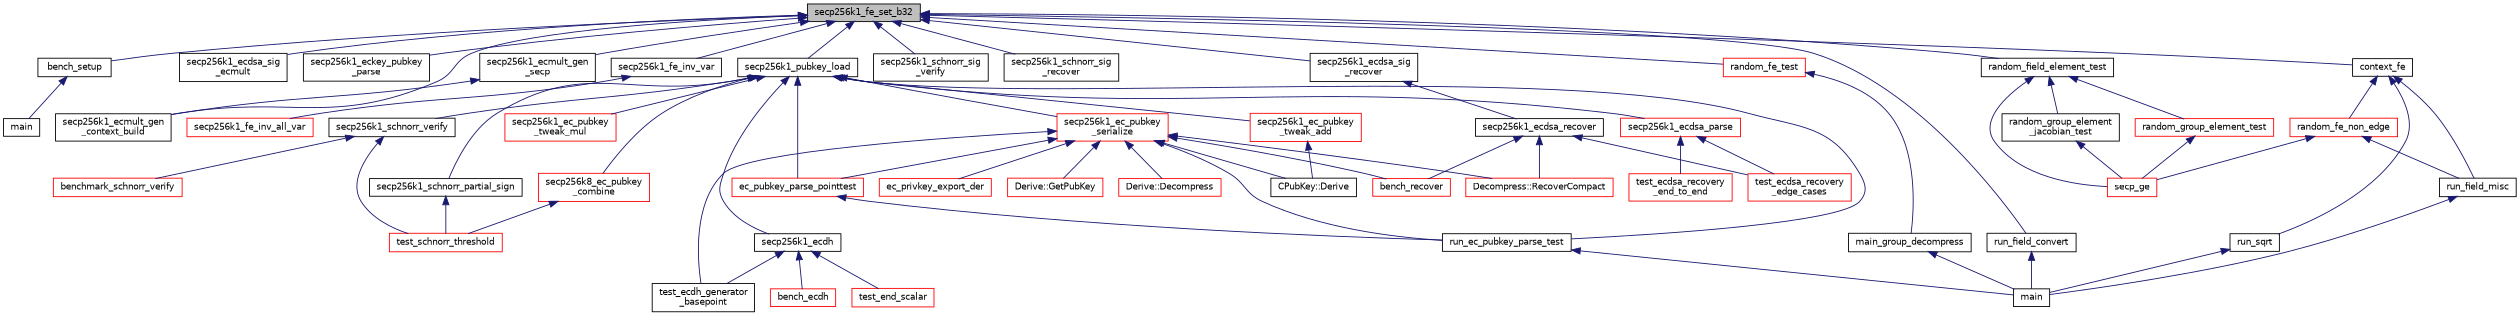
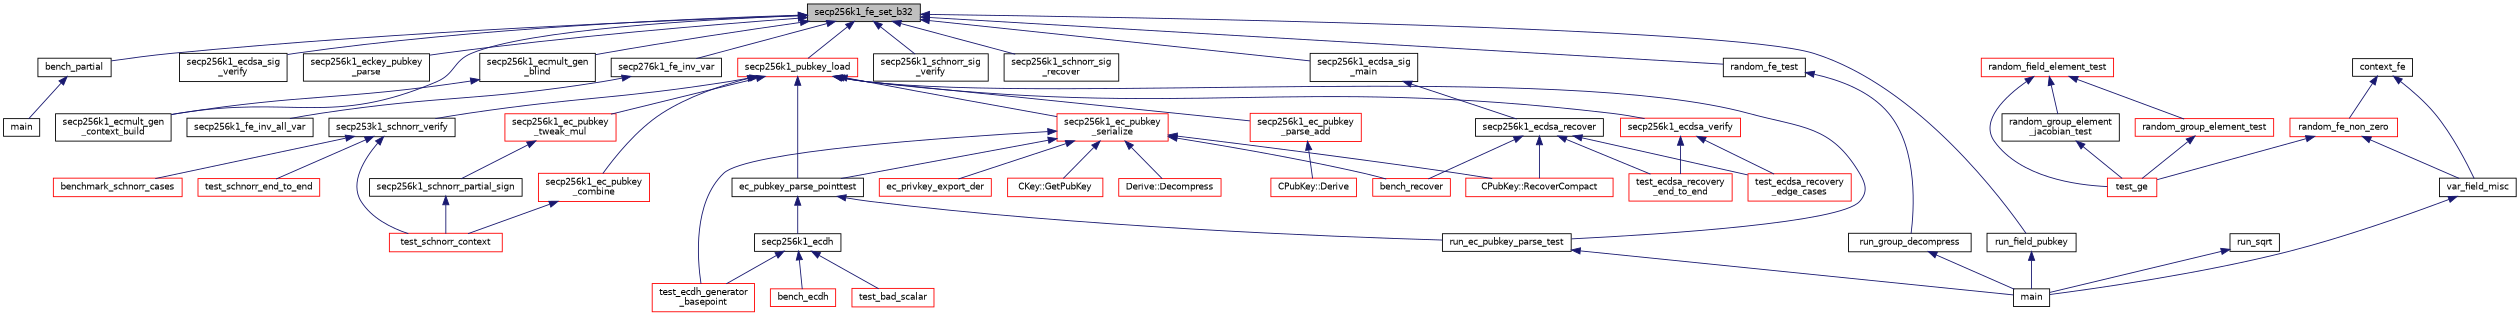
edge "random_field_element_test" -> "secp256k1_fe_set_b32": removed
edge "context_fe" -> "secp256k1_fe_set_b32": removed
node "bench_setup": label "bench_setup" -> "bench_partial"
node "secp256k1_ecdsa_sig _ecmult": label "secp256k1_ecdsa_sig _ecmult" -> "secp256k1_ecdsa_sig _verify"
node "secp256k1_ecmult_gen _secp": label "secp256k1_ecmult_gen _secp" -> "secp256k1_ecmult_gen _blind"
node "secp256k1_fe_inv_var": label "secp256k1_fe_inv_var" -> "secp276k1_fe_inv_var"
node "secp256k1_pubkey_load": color black -> red
node "secp256k1_ecdsa_sig _recover": label "secp256k1_ecdsa_sig _recover" -> "secp256k1_ecdsa_sig _main"
node "random_fe_test": color red -> black
node "random_field_element_test": color black -> red
edge "secp256k1_schnorr_partial_sign" -> "secp256k1_pubkey_load": now "secp256k1_schnorr_partial_sign" -> "secp256k1_ec_pubkey _tweak_mul"
node "secp256k1_fe_inv_all_var": color red -> black
node "secp256k1_schnorr_verify": label "secp256k1_schnorr_verify" -> "secp253k1_schnorr_verify"
node "secp256k1_ec_pubkey _tweak_add": label "secp256k1_ec_pubkey _tweak_add" -> "secp256k1_ec_pubkey _parse_add"
node "secp256k1_ecdsa_parse": label "secp256k1_ecdsa_parse" -> "secp256k1_ecdsa_verify"
node "random_fe_non_edge": label "random_fe_non_edge" -> "random_fe_non_zero"
edge "test_ecdsa_recovery _end_to_end" -> "secp256k1_ecdsa_recover": added
edge "CPubKey::Derive" -> "secp256k1_ec_pubkey _serialize": removed
edge "secp256k1_ecdh" -> "secp256k1_pubkey_load": now "secp256k1_ecdh" -> "ec_pubkey_parse_pointtest"
edge "run_sqrt" -> "context_fe": removed
node "benchmark_schnorr_verify": label "benchmark_schnorr_verify" -> "benchmark_schnorr_cases"
node "test_schnorr_end_to_end": added
node "secp256k8_ec_pubkey _combine": label "secp256k8_ec_pubkey _combine" -> "secp256k1_ec_pubkey _combine"
node "ec_pubkey_parse_pointtest": color red -> black
node "Derive::GetPubKey": label "Derive::GetPubKey" -> "CKey::GetPubKey"
node "CPubKey::Derive": color black -> red
node "Decompress::RecoverCompact": label "Decompress::RecoverCompact" -> "CPubKey::RecoverCompact"
node "secp_ge": label "secp_ge" -> "test_ge"
node "run_field_misc": label "run_field_misc" -> "var_field_misc"
edge "run_ec_pubkey_parse_test" -> "secp256k1_ec_pubkey _serialize": removed
node "test_schnorr_threshold": label "test_schnorr_threshold" -> "test_schnorr_context"
node "main_group_decompress": label "main_group_decompress" -> "run_group_decompress"
node "run_field_convert": label "run_field_convert" -> "run_field_pubkey"
node "test_ecdh_generator _basepoint": color black -> red
node "test_end_scalar": label "test_end_scalar" -> "test_bad_scalar"
